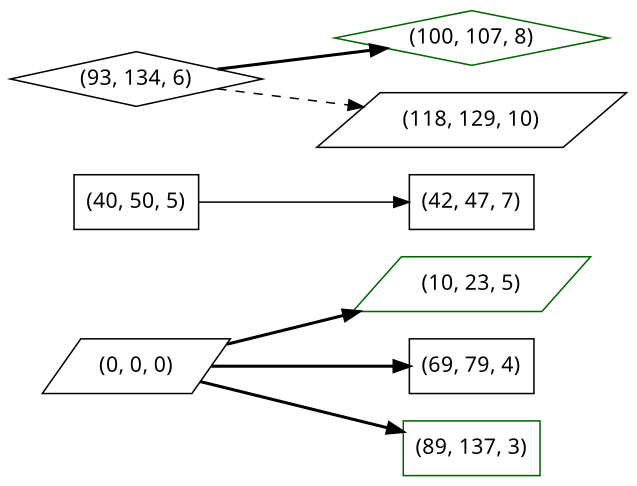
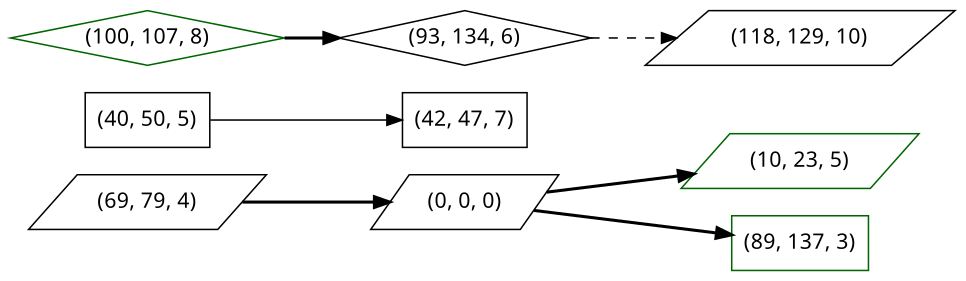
edge "(93, 134, 6)" -> "(100, 107, 8)": reversed
edge "(0, 0, 0)" -> "(69, 79, 4)": reversed
node "(69, 79, 4)": shape box -> parallelogram
